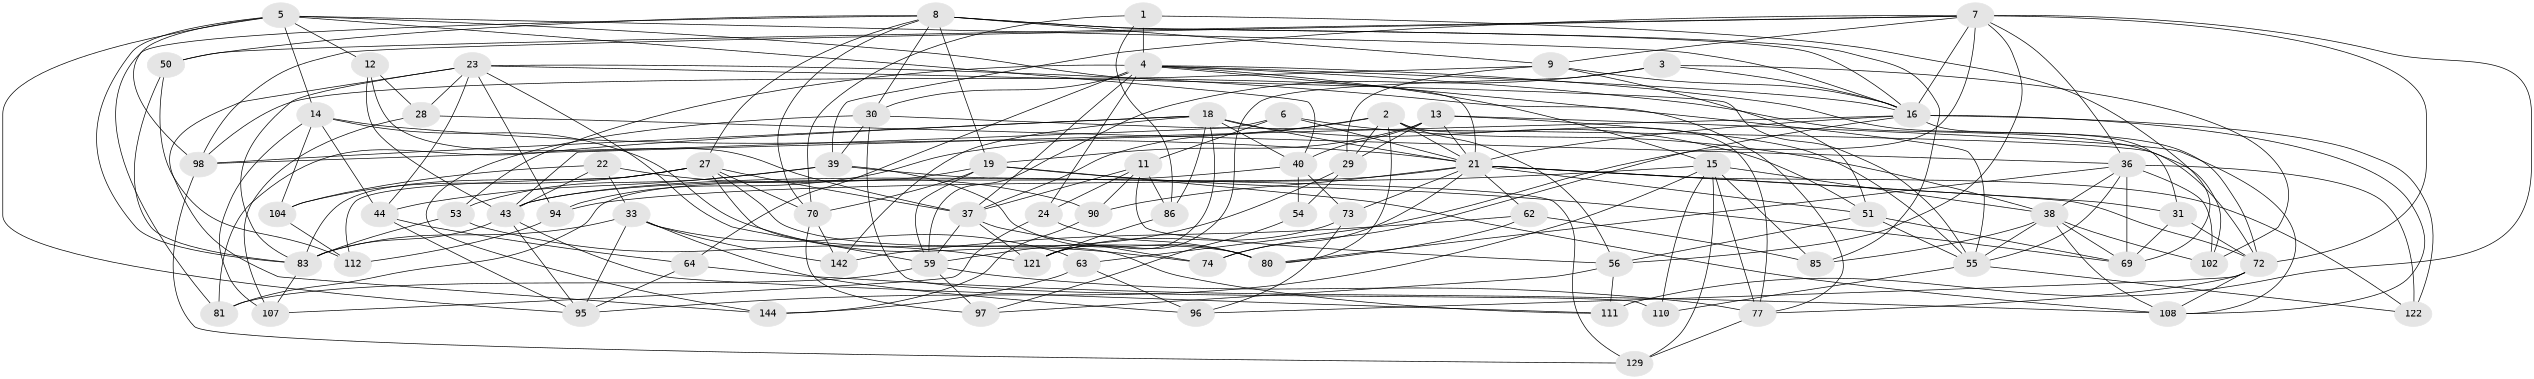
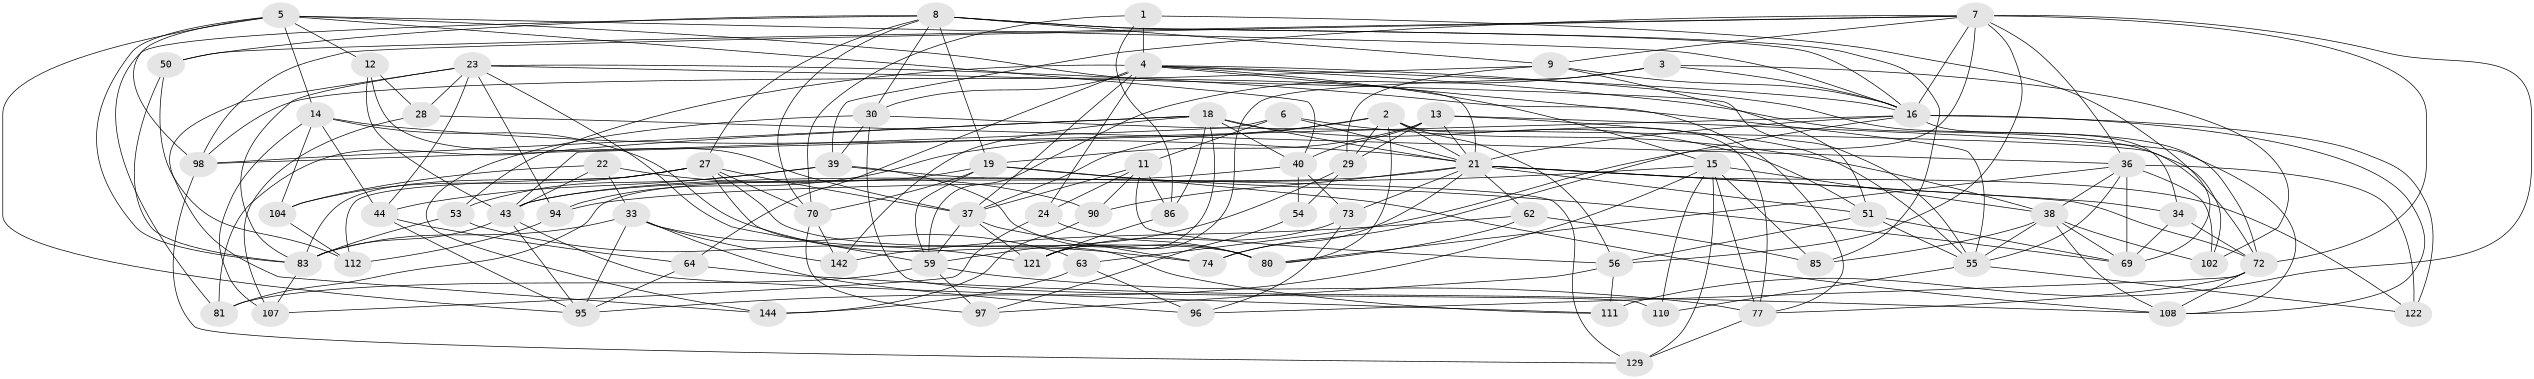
node "31": label "31" -> "34"
